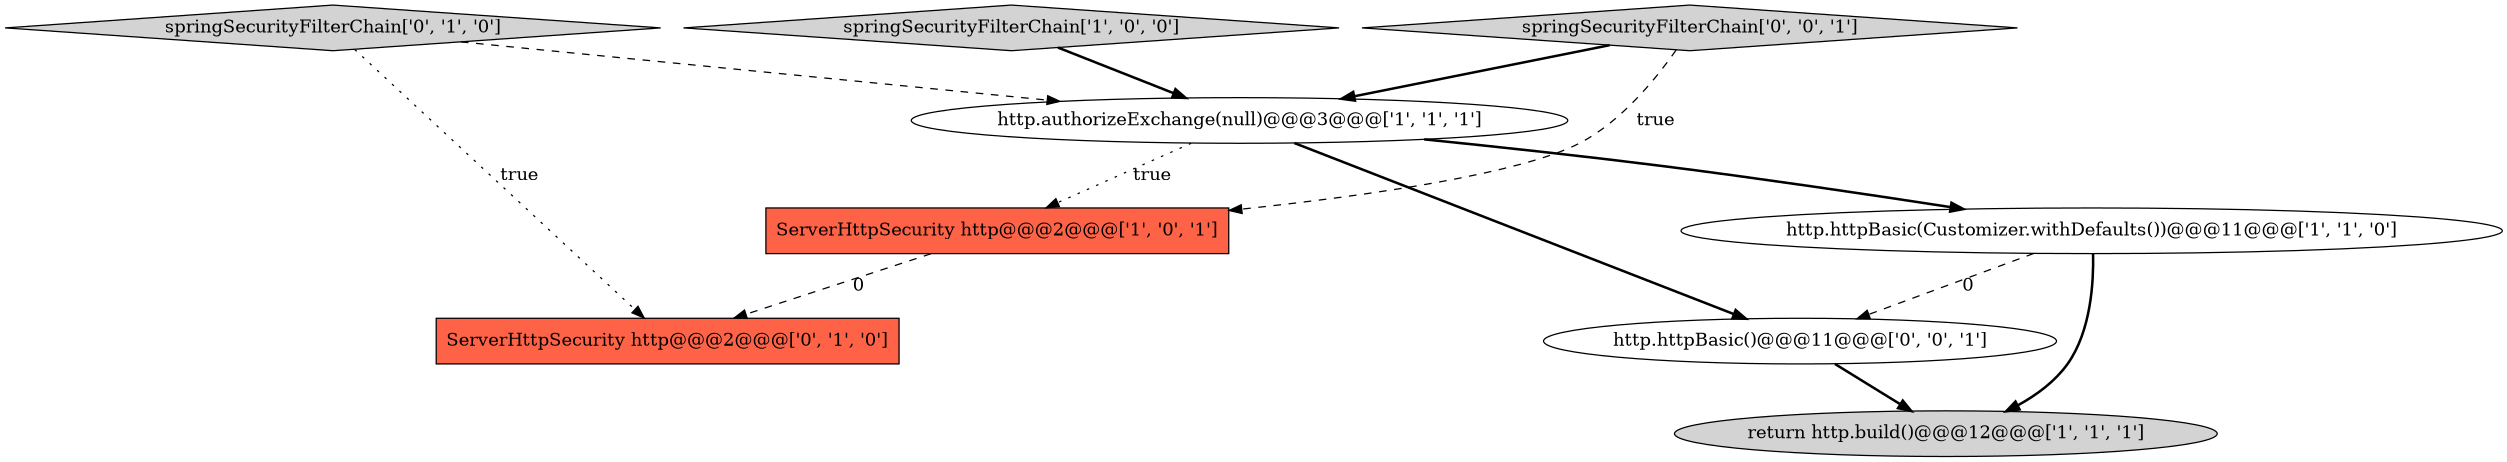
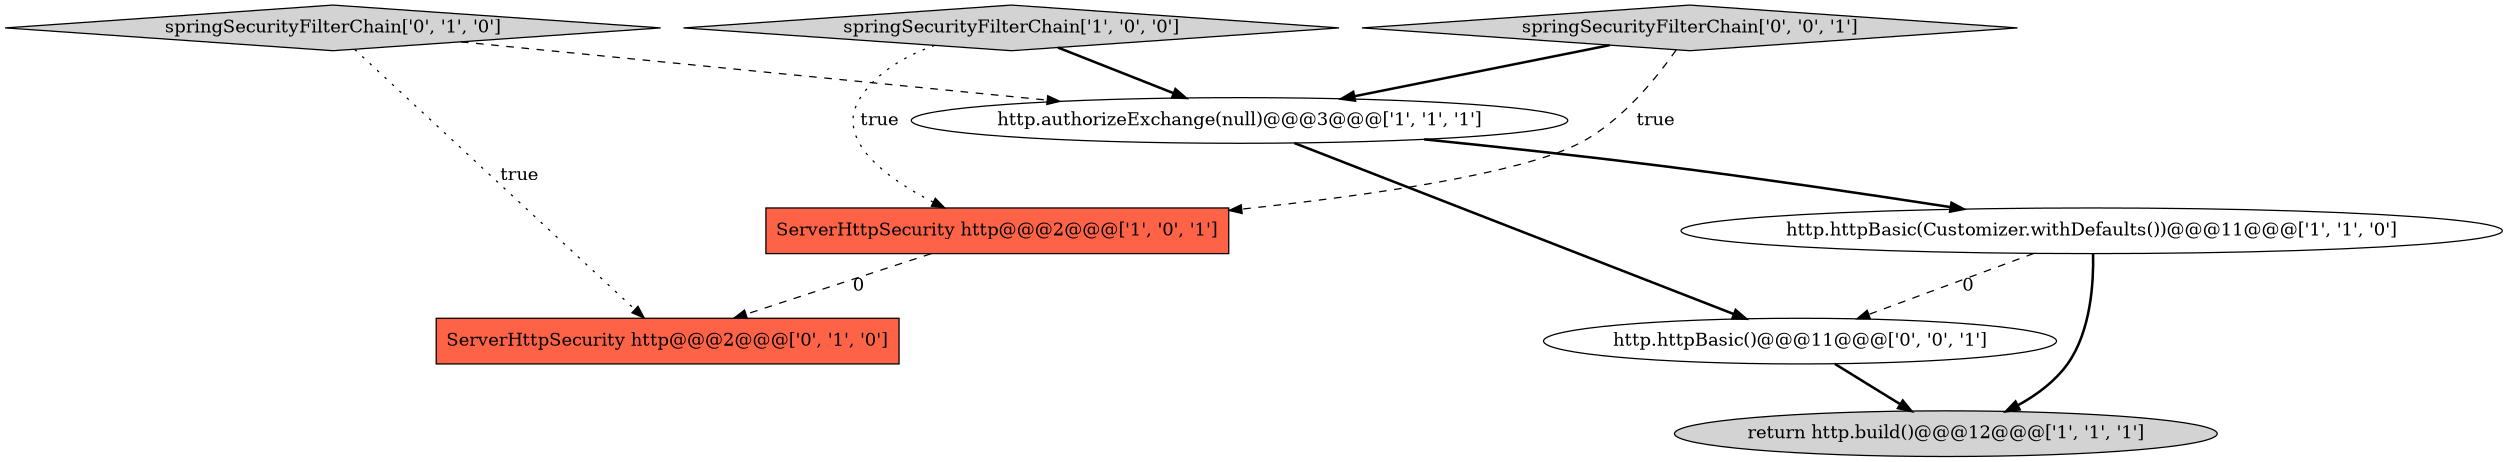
edge "http.authorizeExchange(null)@@@3@@@['1', '1', '1']" -> "ServerHttpSecurity http@@@2@@@['1', '0', '1']": now "springSecurityFilterChain['1', '0', '0']" -> "ServerHttpSecurity http@@@2@@@['1', '0', '1']"
